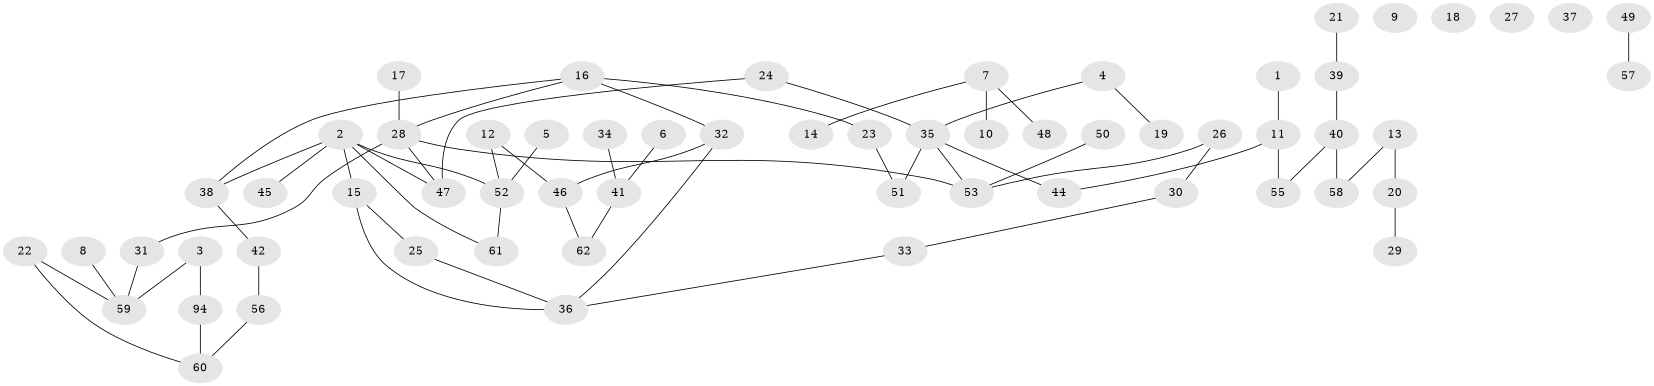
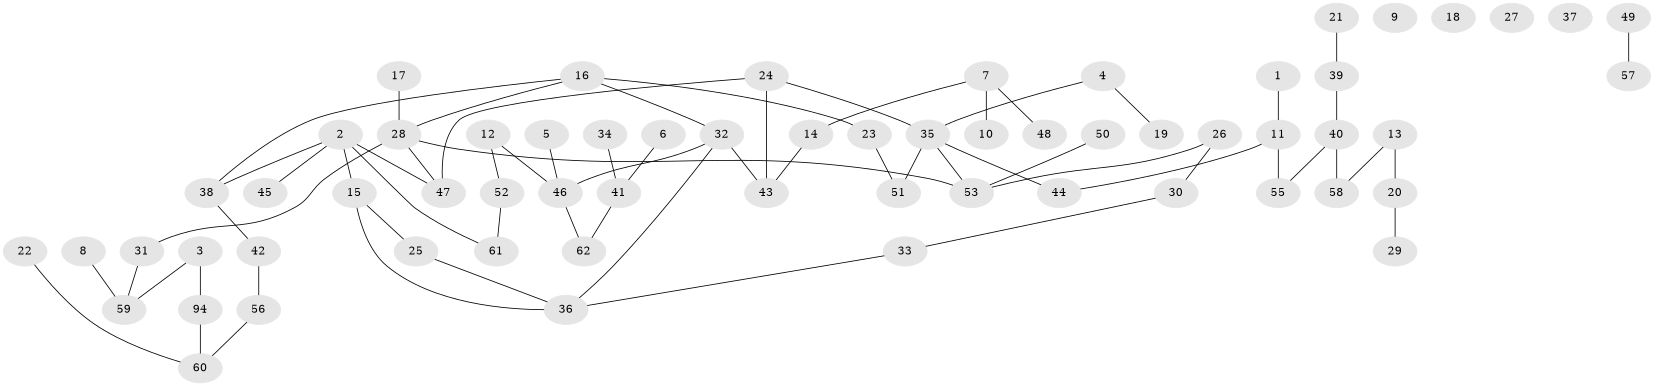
edge "2" -- "52": removed
edge "5" -- "52": now "5" -- "46"
node "43": added
edge "22" -- "59": removed
